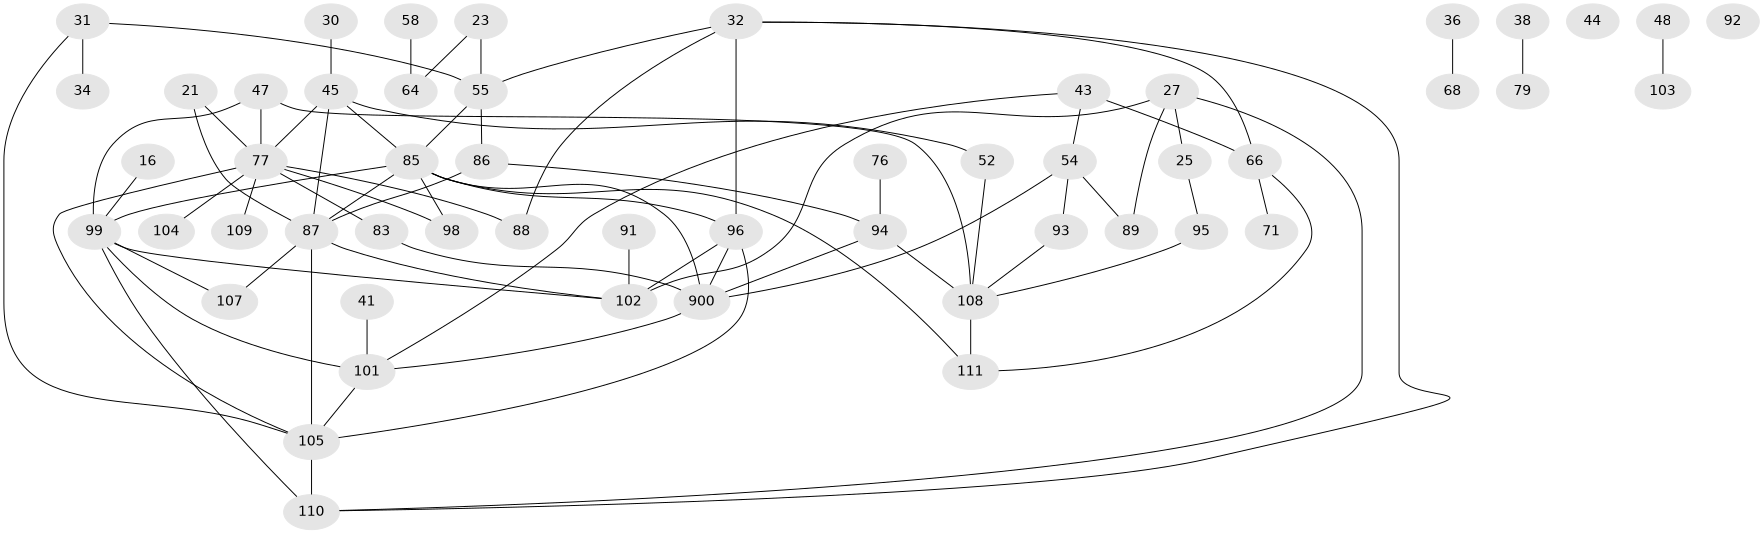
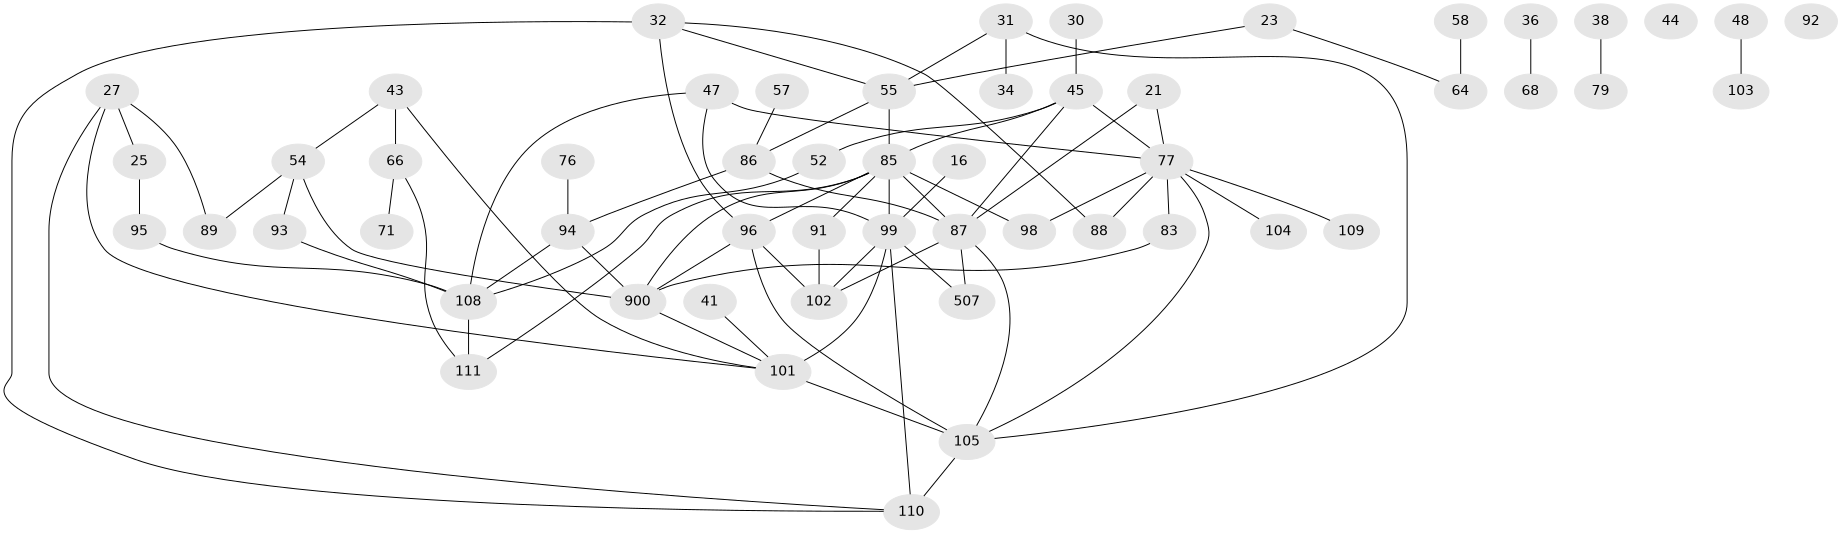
edge "32" -- "66": removed
node "57": added
edge "27" -- "102": now "27" -- "101"
edge "85" -- "91": added
node "107": label "107" -> "507"
